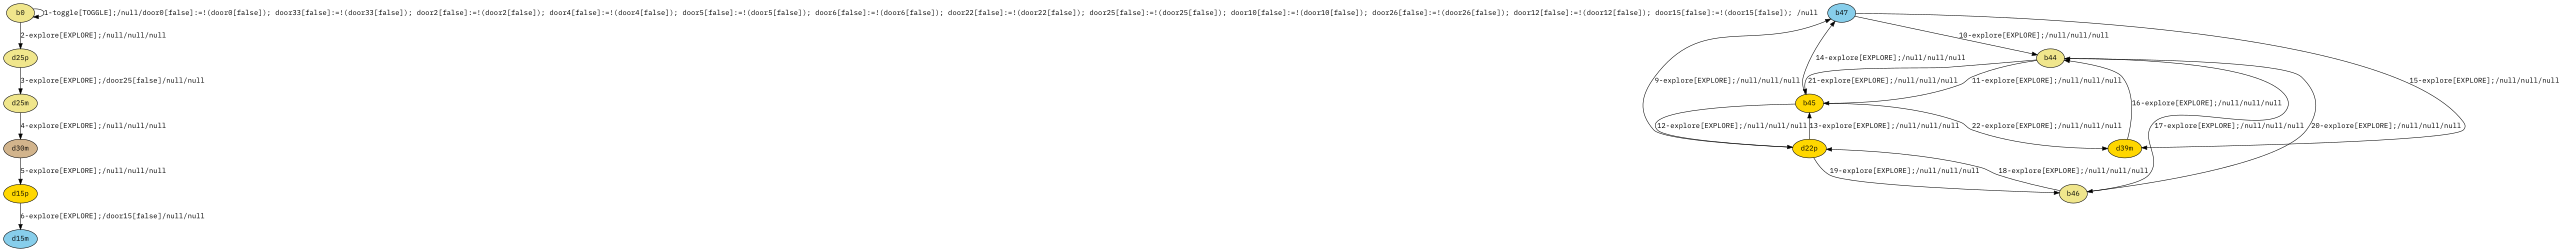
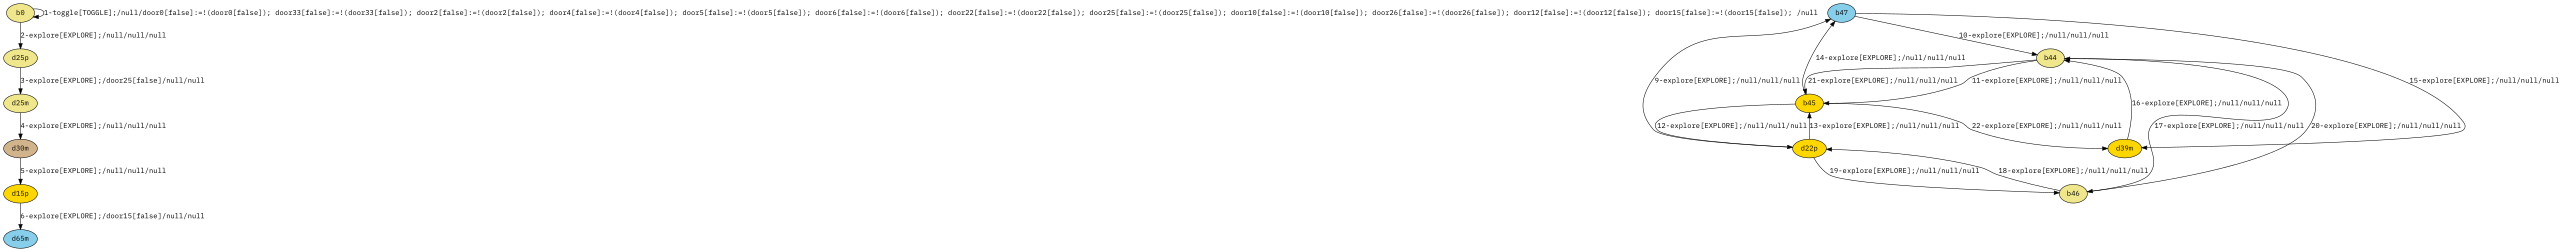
node "d15m": label "d15m" -> "d65m"
